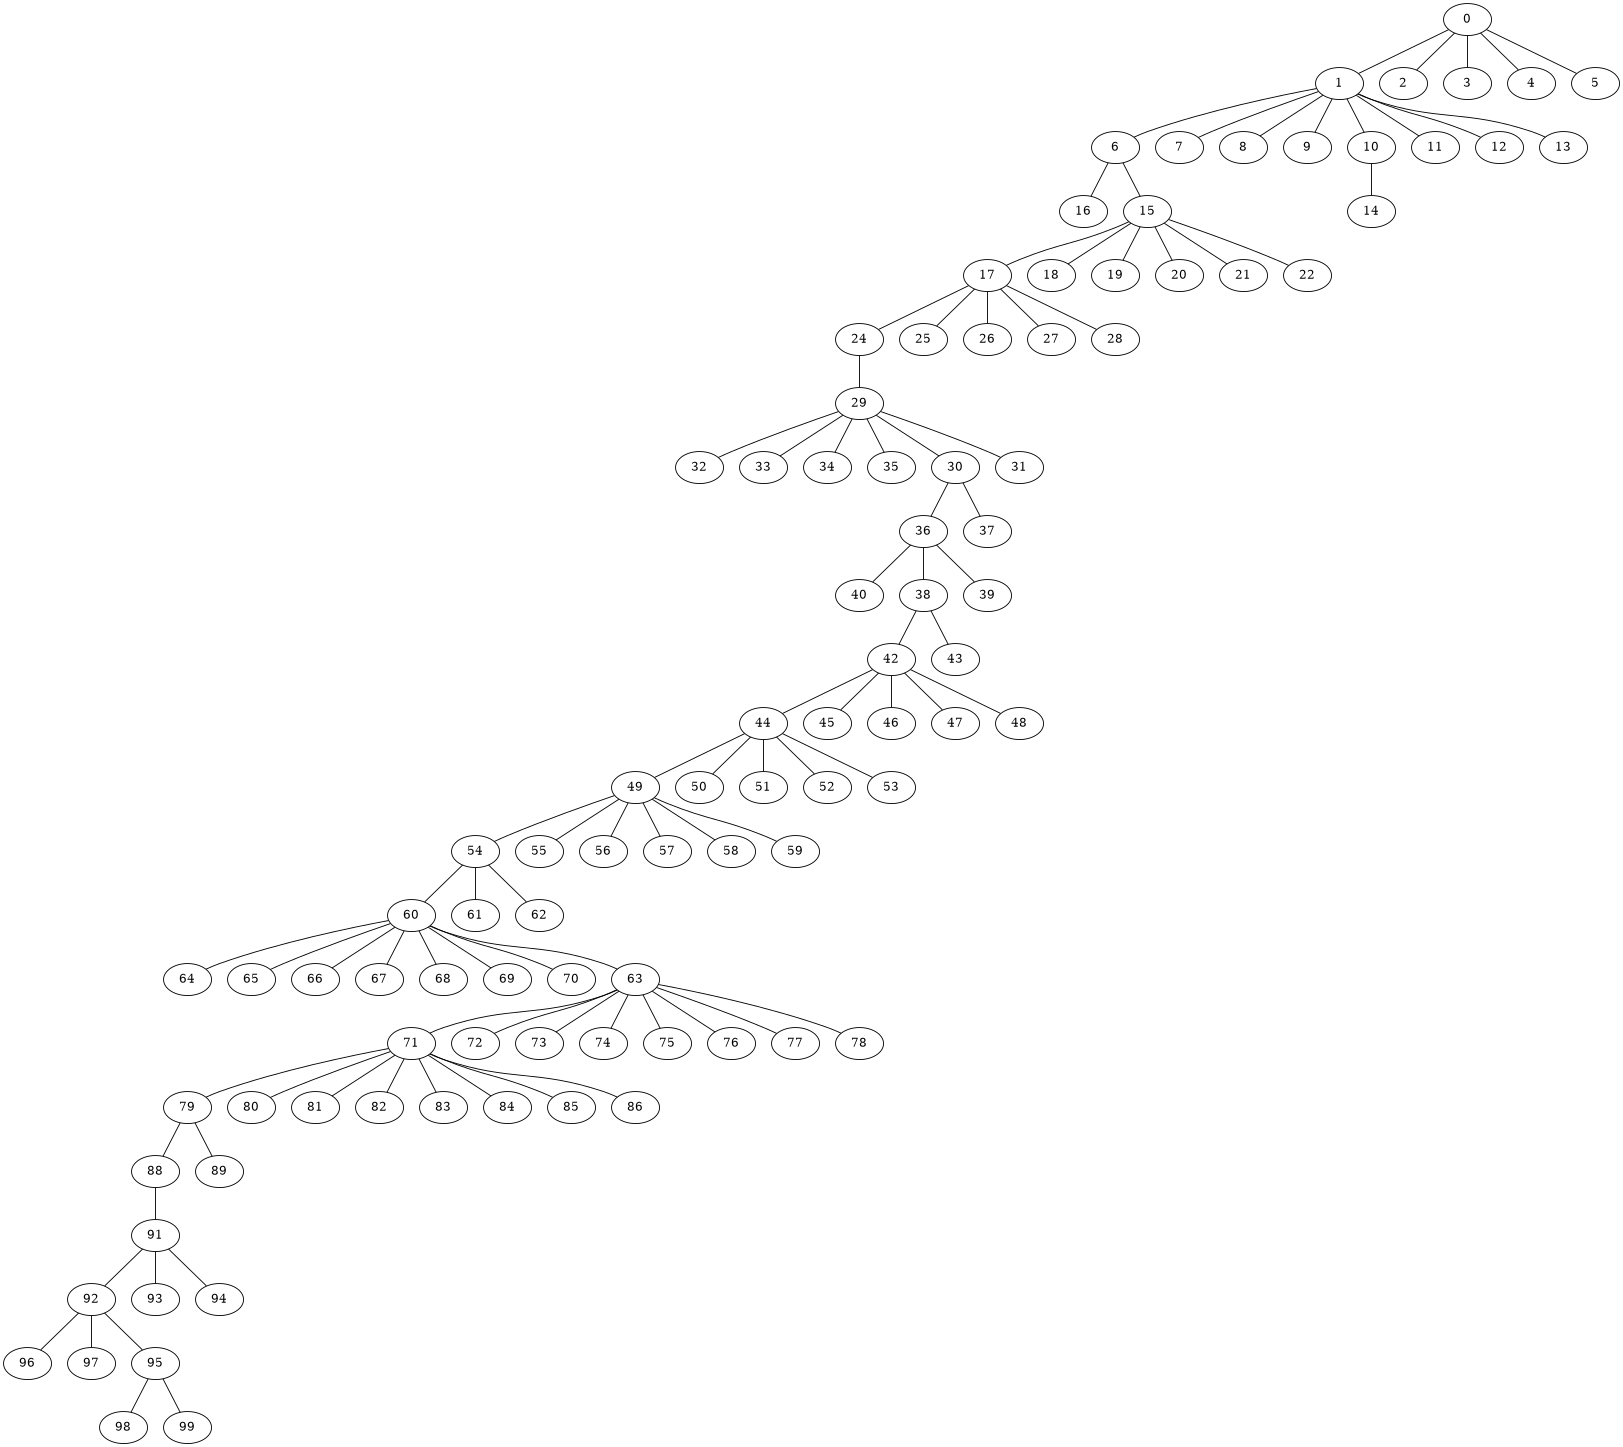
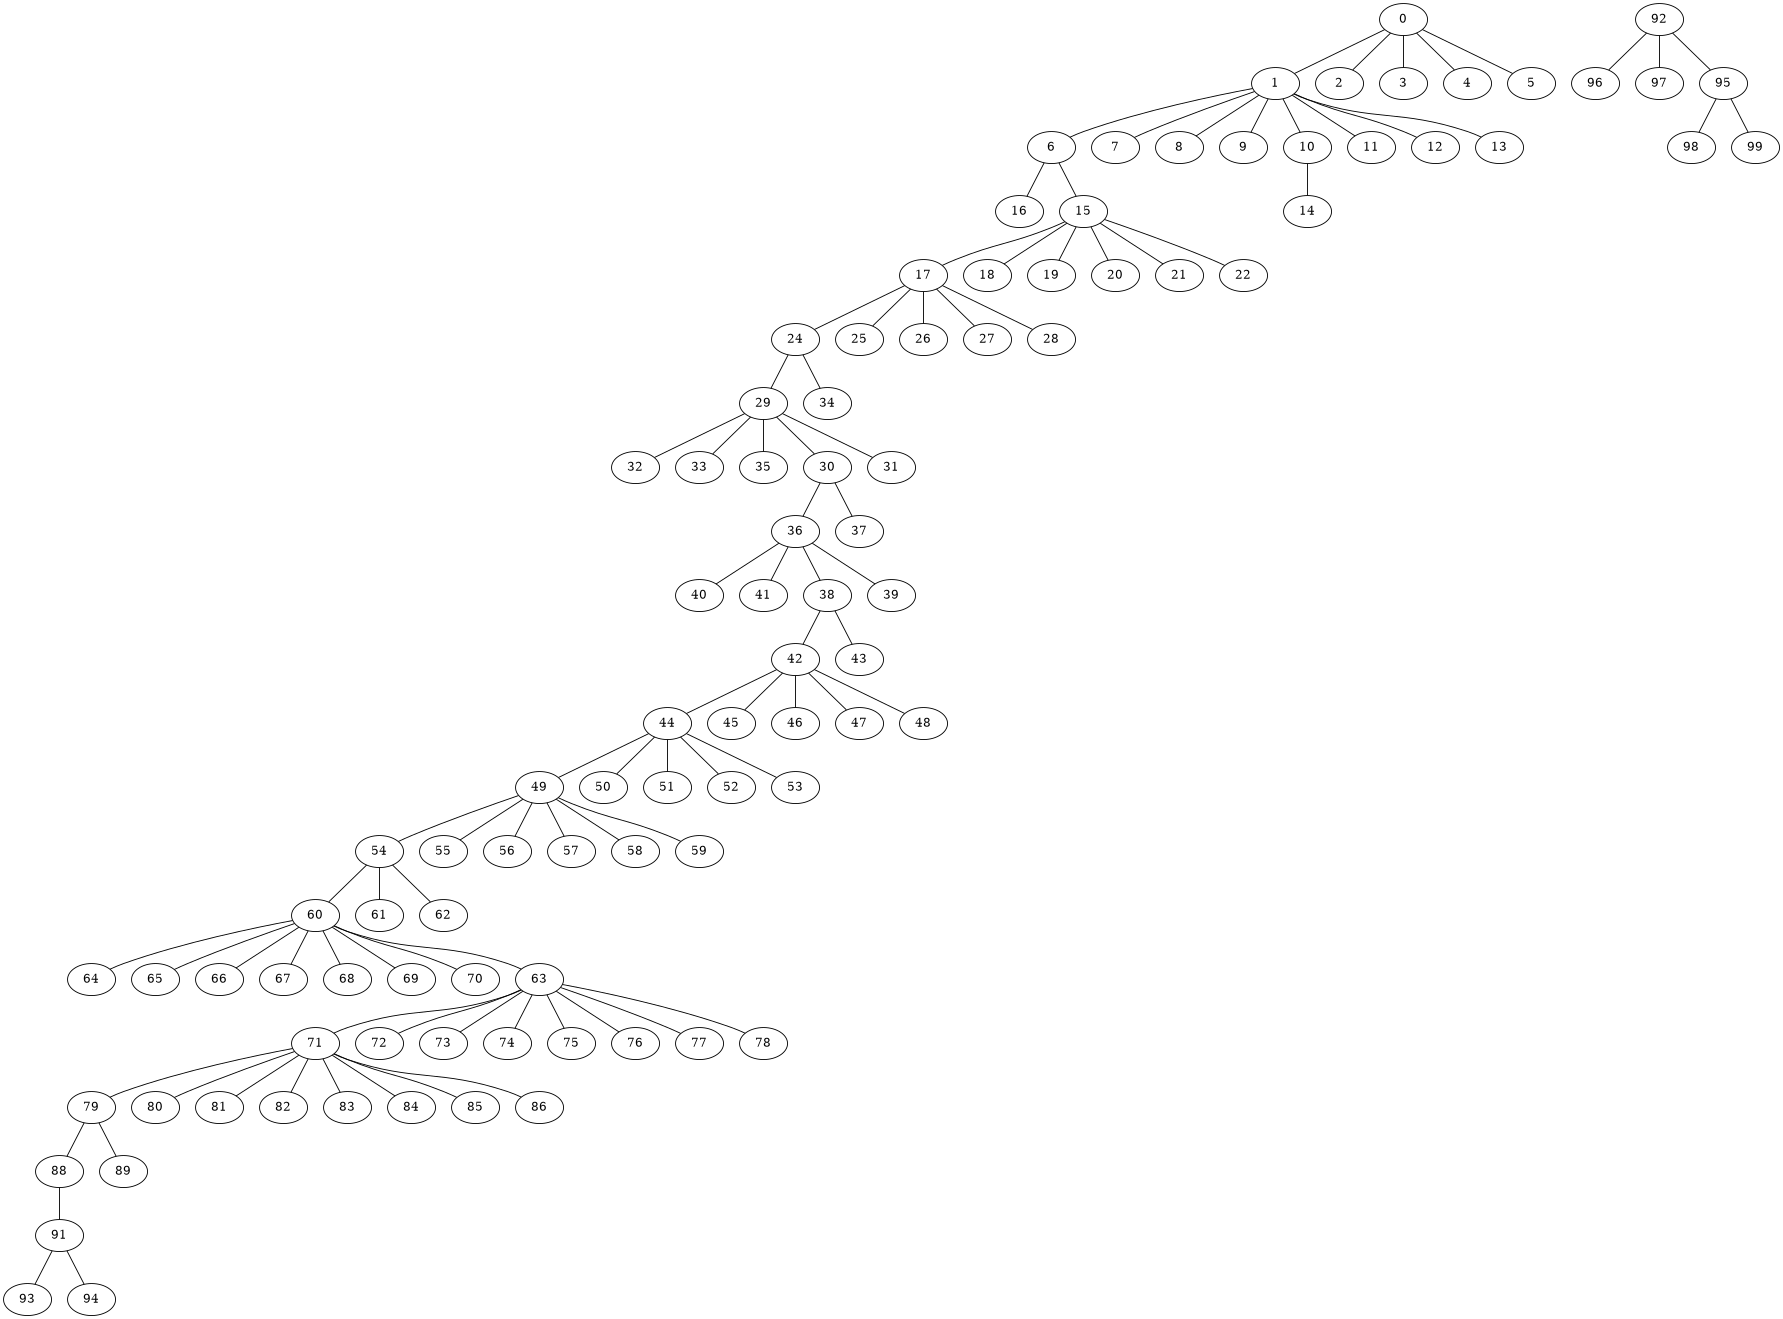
edge "29" -- "34": now "24" -- "34"
node "41": added
edge "91" -- "92": removed
